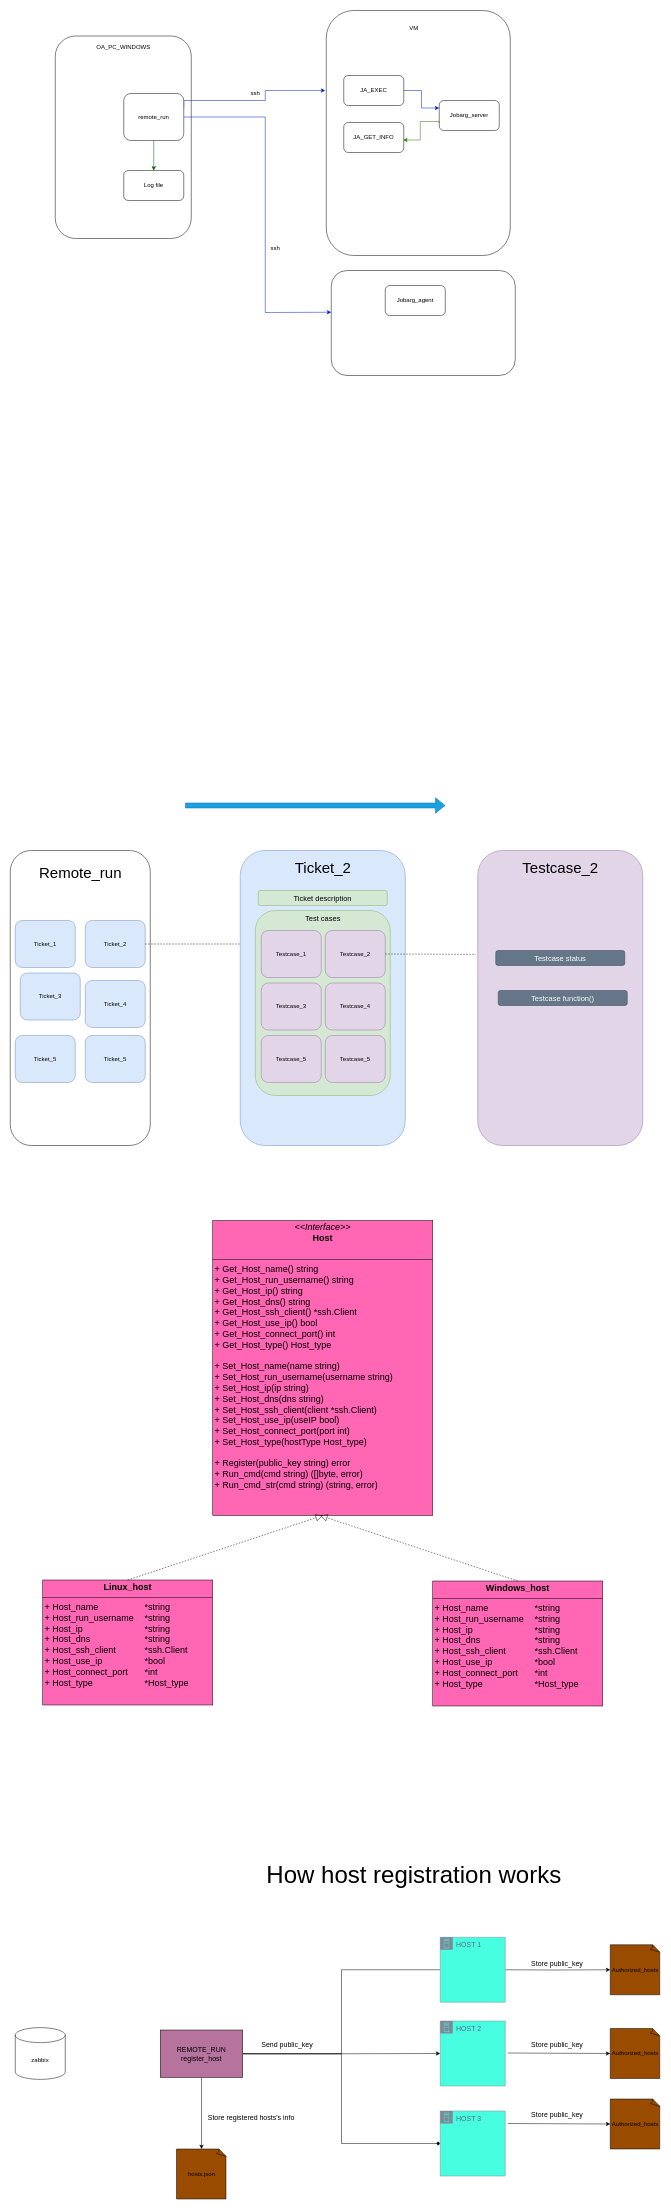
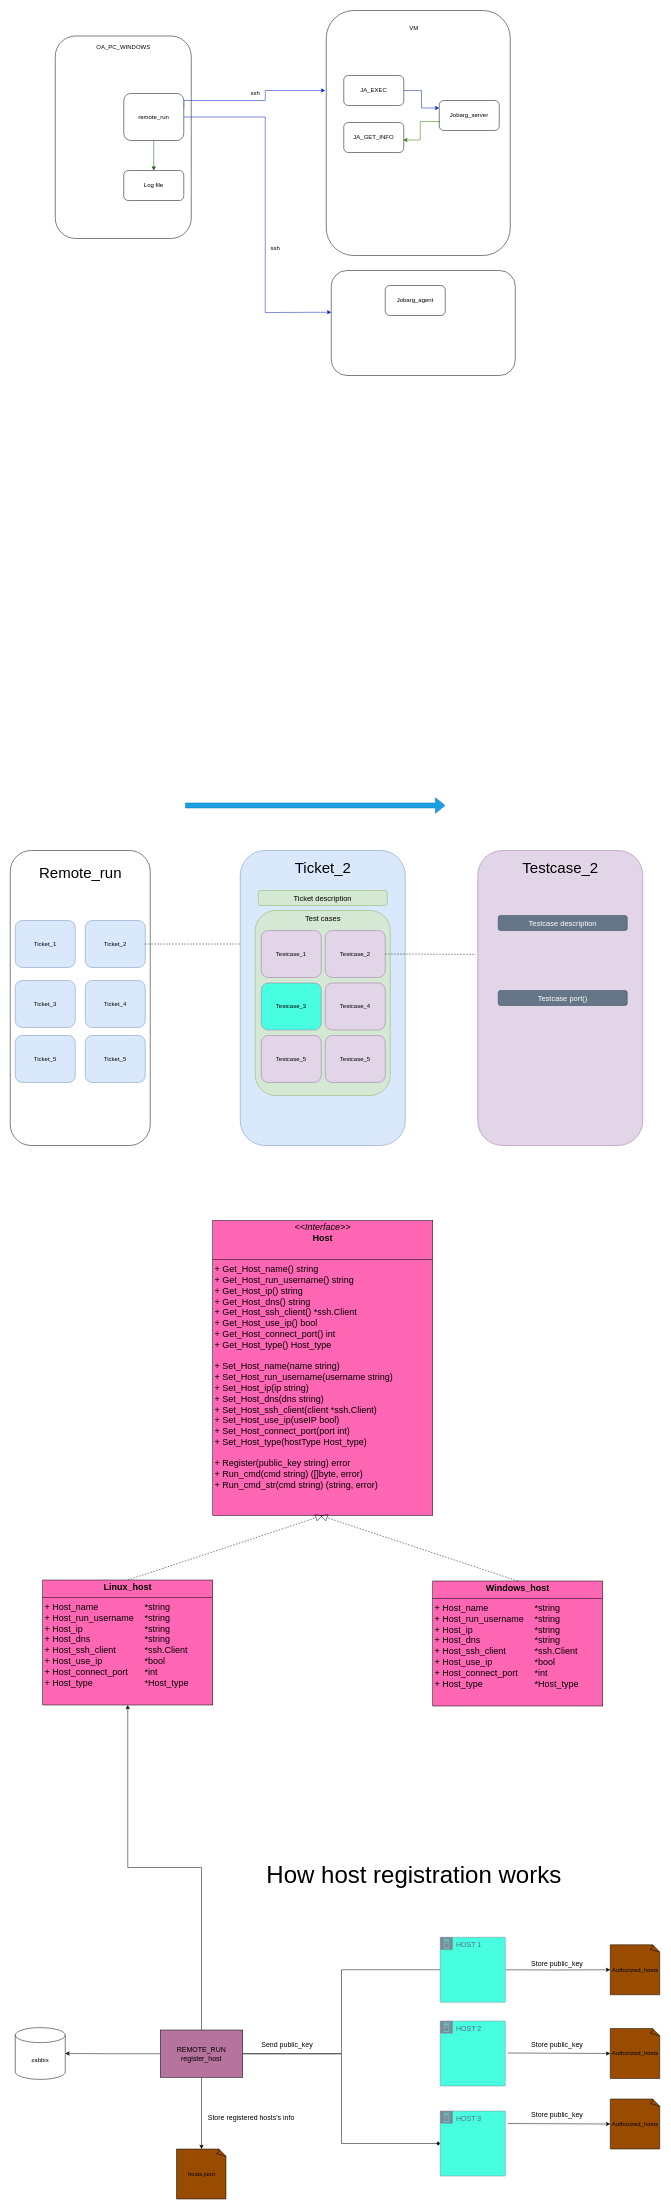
node "Testcase description": added
node "Testcase status": removed
node "Ticket_3": moved (50, 996) -> (45, 1004)
node "Testcase function()": label "Testcase function()" -> "Testcase port()"
node "Testcase_3": fillcolor #e1d5e7 -> #47ffe0
edge "REMOTE_RUN register_host" -> "zabbix": added
edge "REMOTE_RUN register_host" -> "HOST 2": now "REMOTE_RUN register_host" -> "Linux_host + Host_name *string + Host_run_username *string + Host_ip *string + Host_dns *string + Host_ssh_client *ssh.Client + Host_use_ip *bool + Host_connect_port *int + Host_type *Host_type"
